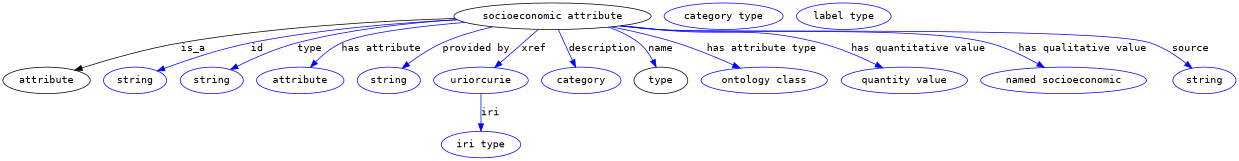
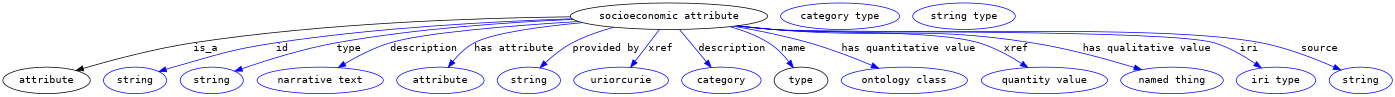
node "label type": label "label type" -> "string type"
edge "socioeconomic attribute" -> "ontology class": label "has attribute type" -> "has quantitative value"
edge "socioeconomic attribute" -> "quantity value": label "has quantitative value" -> "xref"
node "narrative text": added
node "named socioeconomic": label "named socioeconomic" -> "named thing"
edge "uriorcurie" -> "iri type": now "socioeconomic attribute" -> "iri type"
